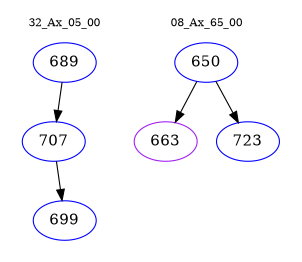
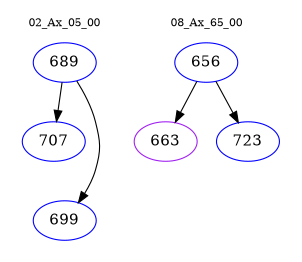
cluster "32_Ax_05_00": label "32_Ax_05_00" -> "02_Ax_05_00"
node "650": label "650" -> "656"
edge "707" -> "699": now "689" -> "699"
